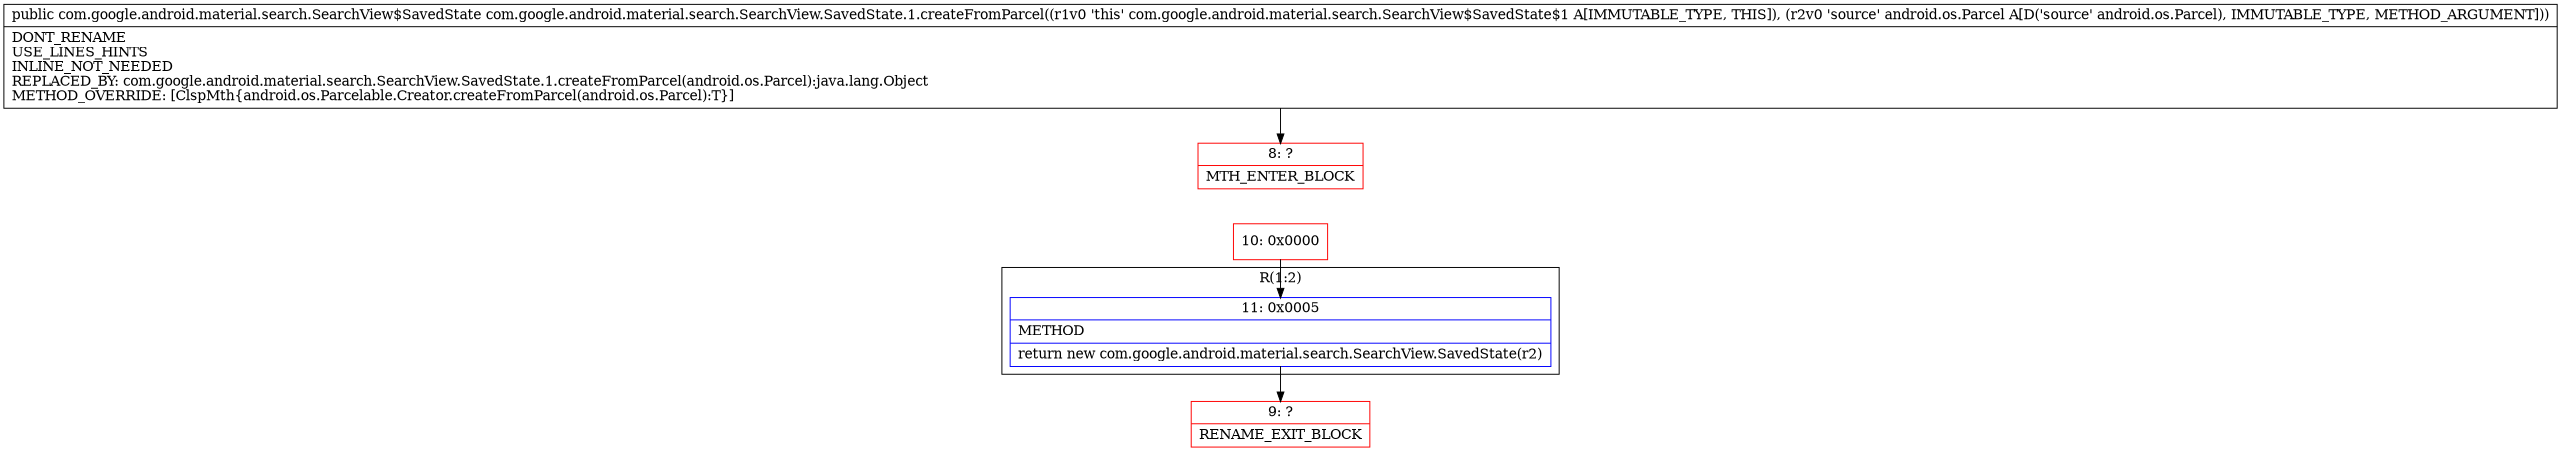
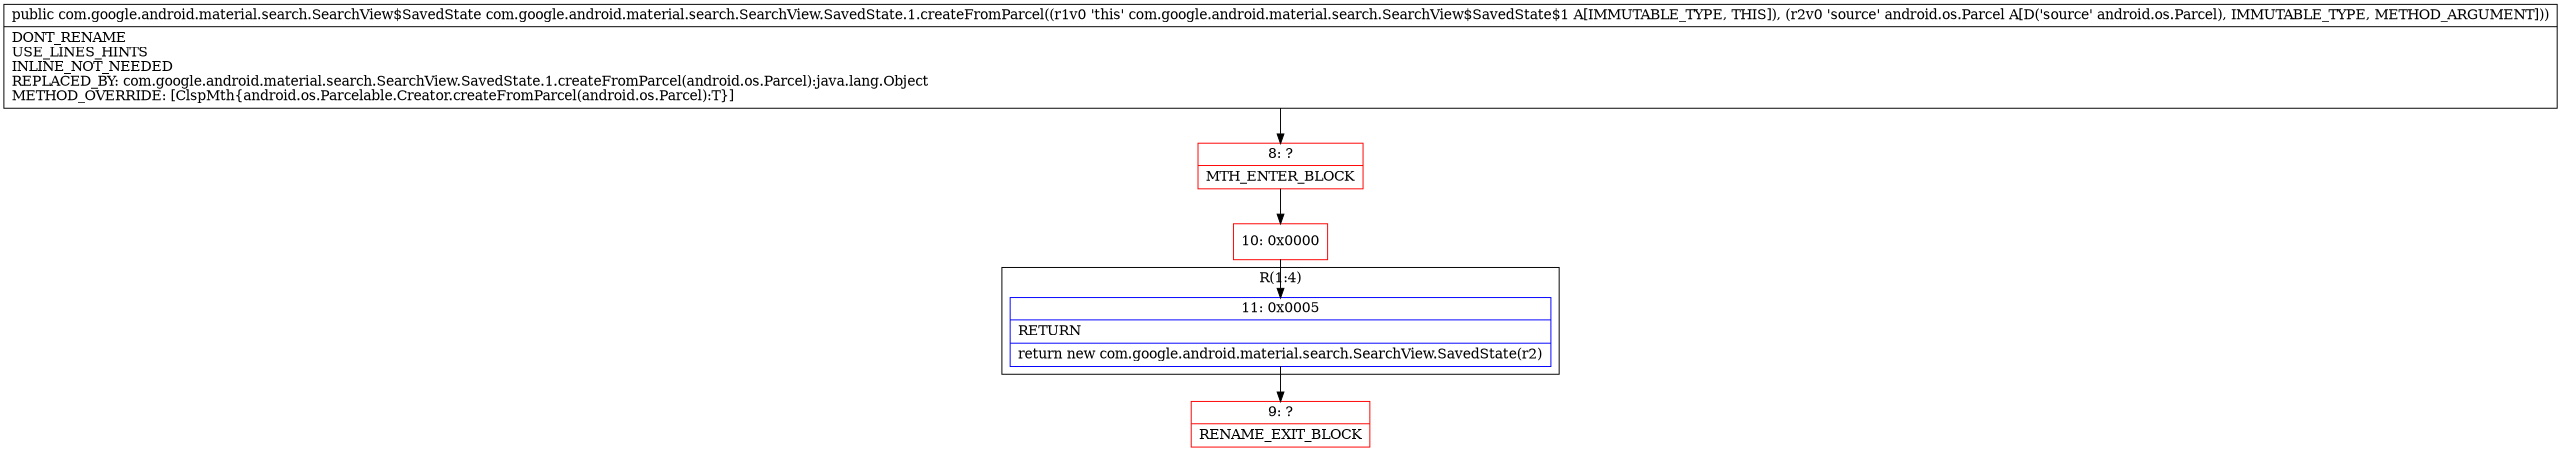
edge "8: ?" -> "10: 0x0000": added
cluster "R(1:2)": label "R(1:2)" -> "R(1:4)"
node "11: 0x0005": text "METHOD" -> "RETURN"
